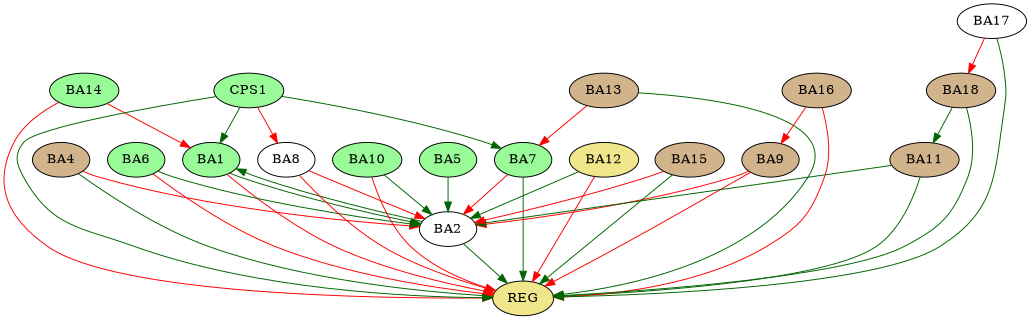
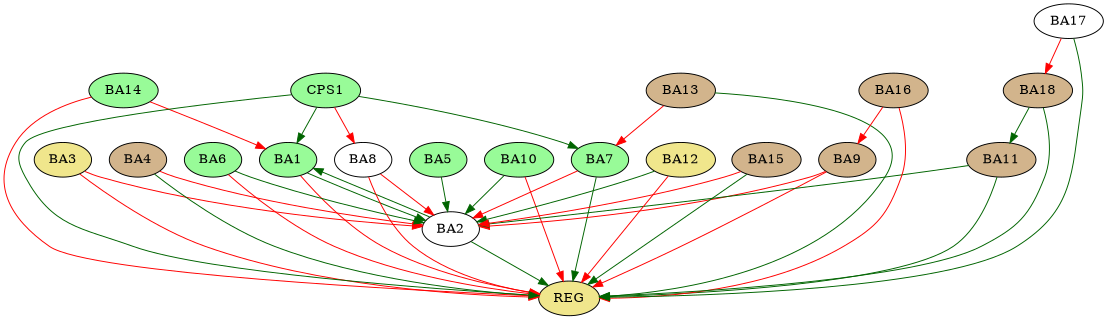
node "BA3": added
